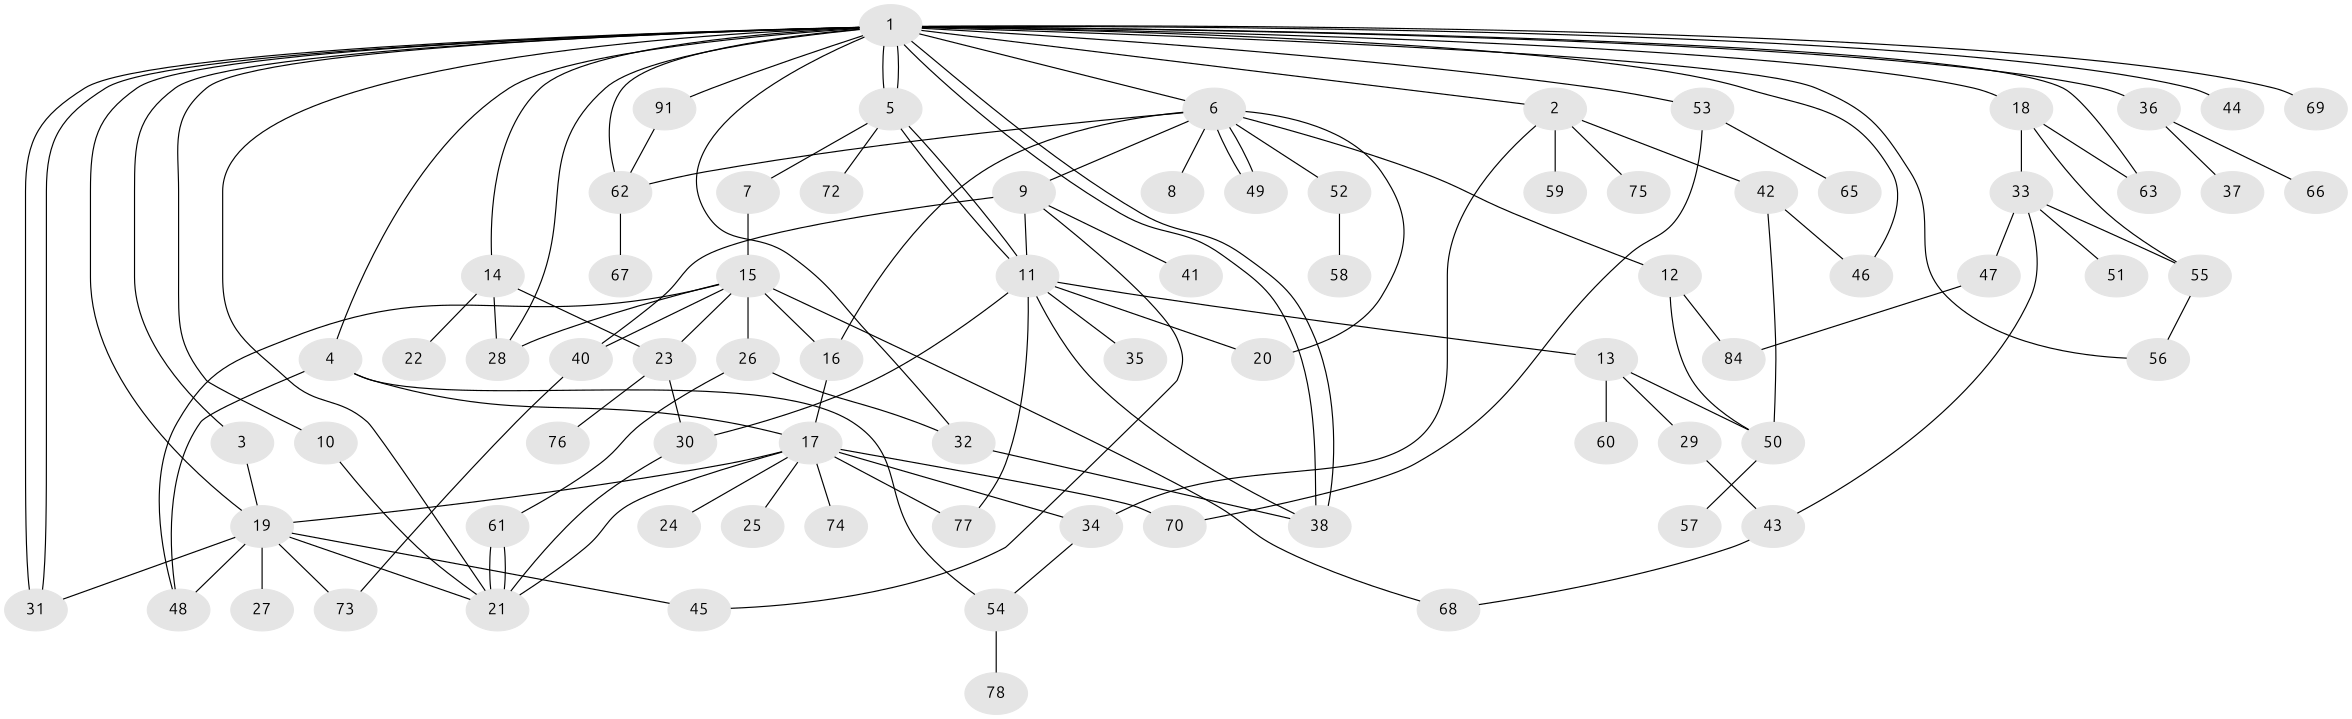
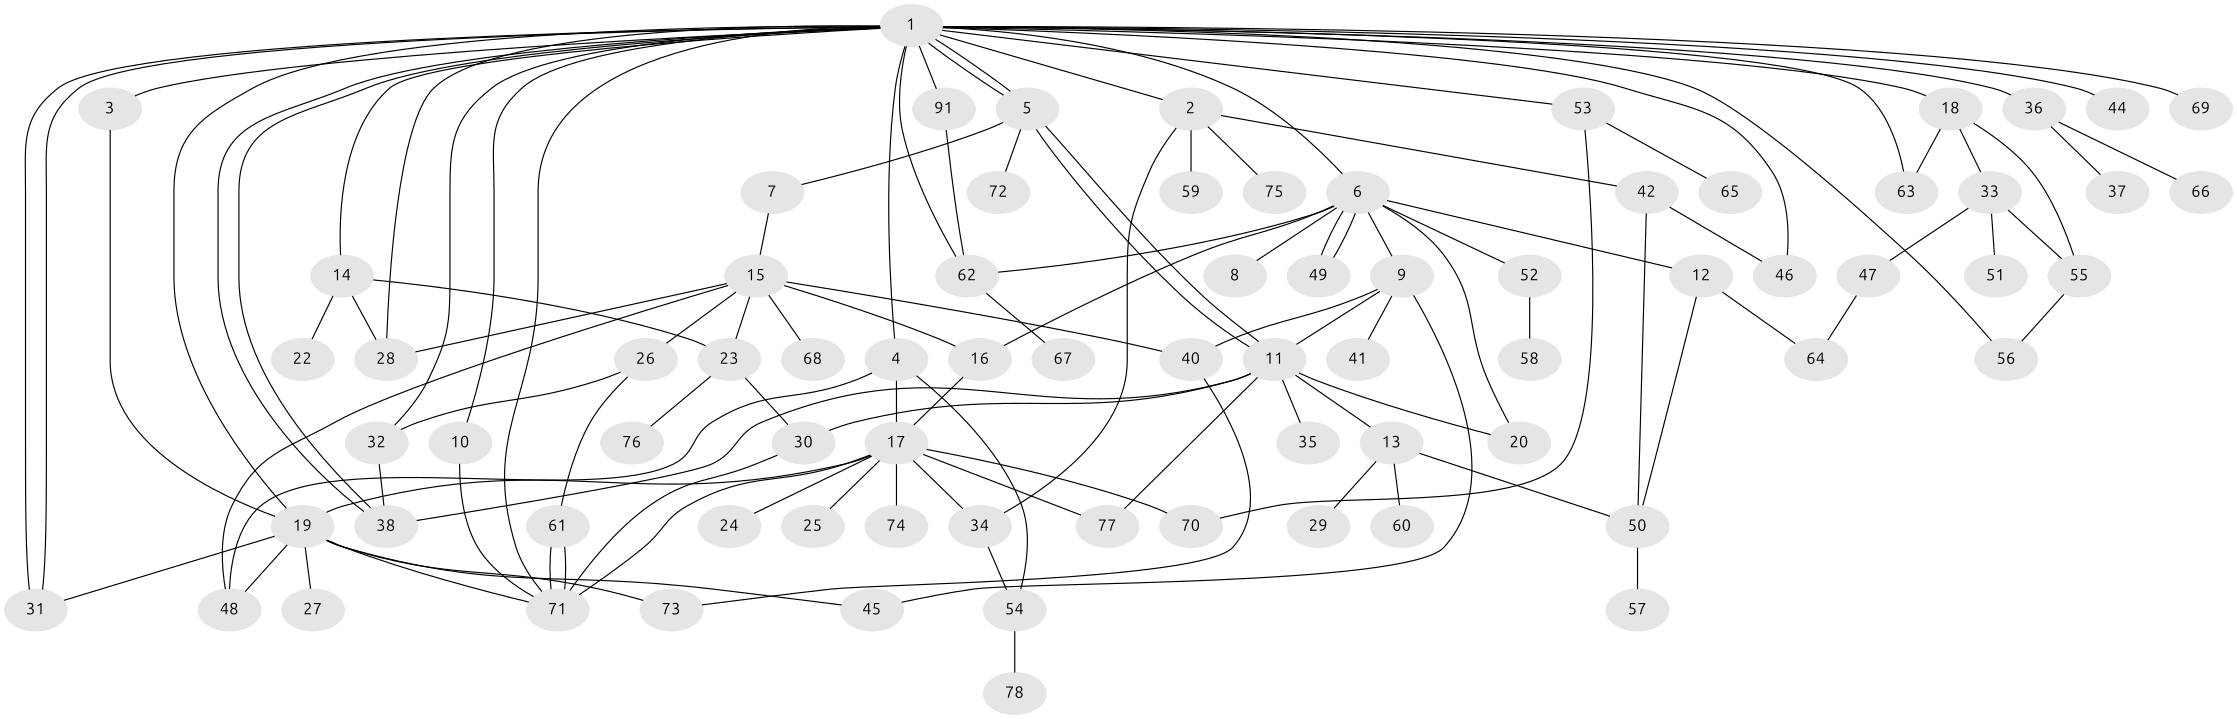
node "84": label "84" -> "64"
node "43": removed
node "21": label "21" -> "71"
